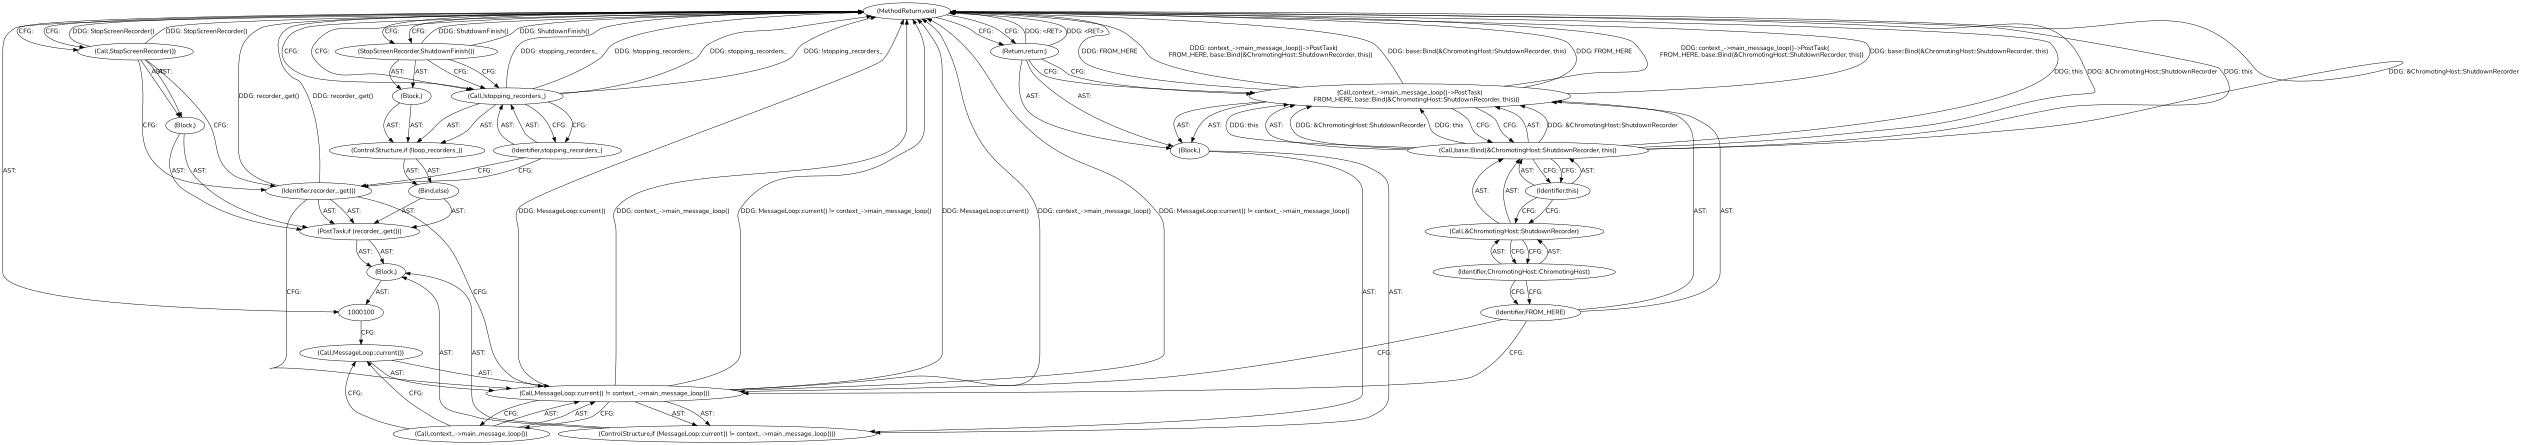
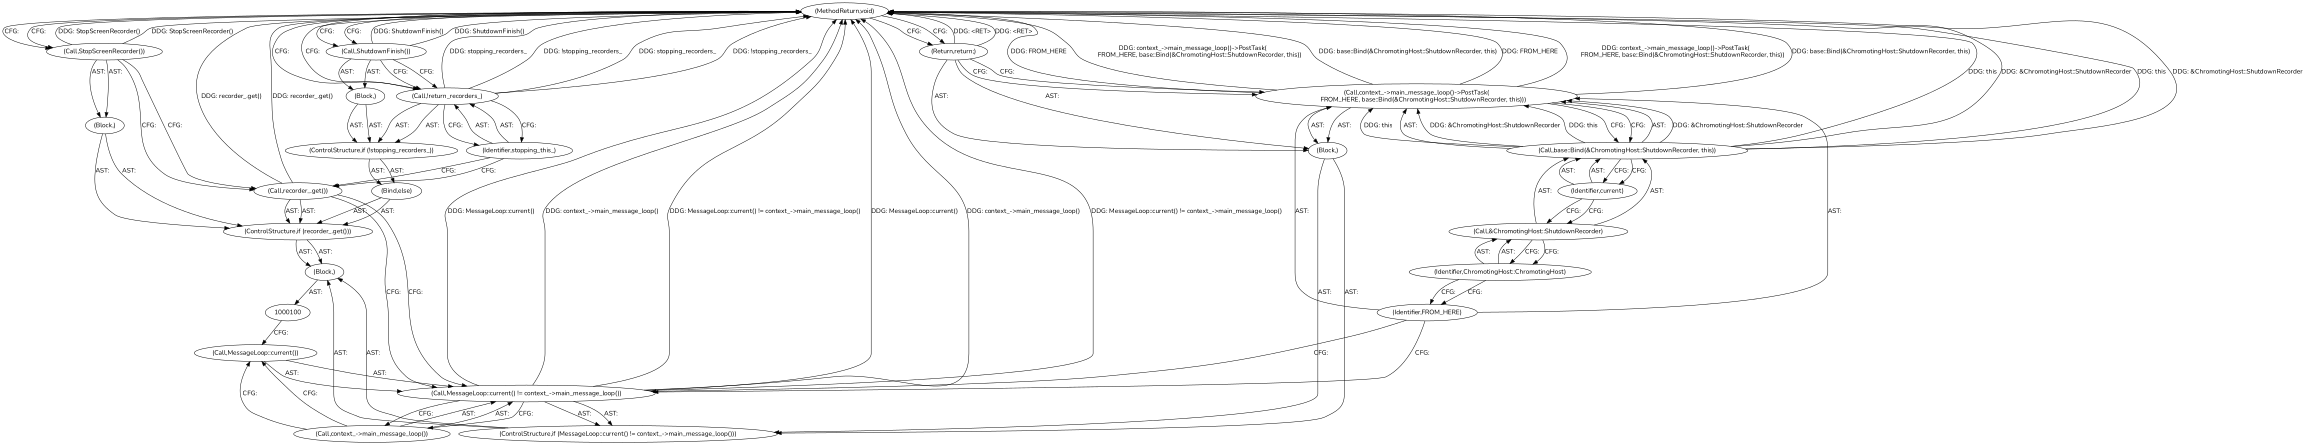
edge "(MethodReturn,void)" -> "1000100": removed, label "AST:"
node "(StopScreenRecorder,ShutdownFinish())": label "(StopScreenRecorder,ShutdownFinish())" -> "(Call,ShutdownFinish())"
node "(Call,!stopping_recorders_)": label "(Call,!stopping_recorders_)" -> "(Call,!return_recorders_)"
node "(ControlStructure,if (!loop_recorders_))": label "(ControlStructure,if (!loop_recorders_))" -> "(ControlStructure,if (!stopping_recorders_))"
node "(Identifier,stopping_recorders_)": label "(Identifier,stopping_recorders_)" -> "(Identifier,stopping_this_)"
node "(Identifier,recorder_.get())": label "(Identifier,recorder_.get())" -> "(Call,recorder_.get())"
node "(Identifier,this)": label "(Identifier,this)" -> "(Identifier,current)"
node "(PostTask,if (recorder_.get()))": label "(PostTask,if (recorder_.get()))" -> "(ControlStructure,if (recorder_.get()))"
